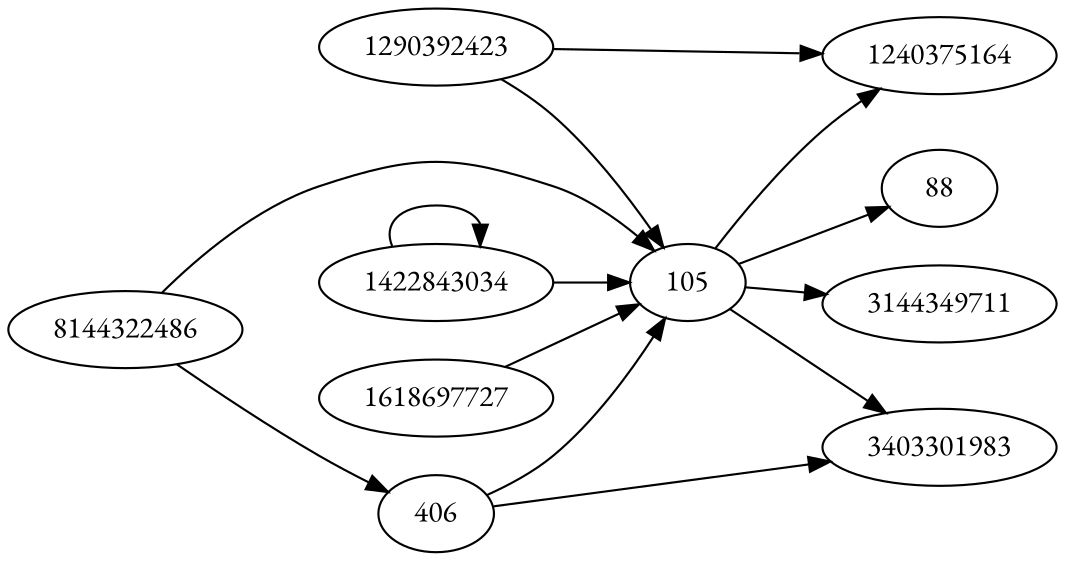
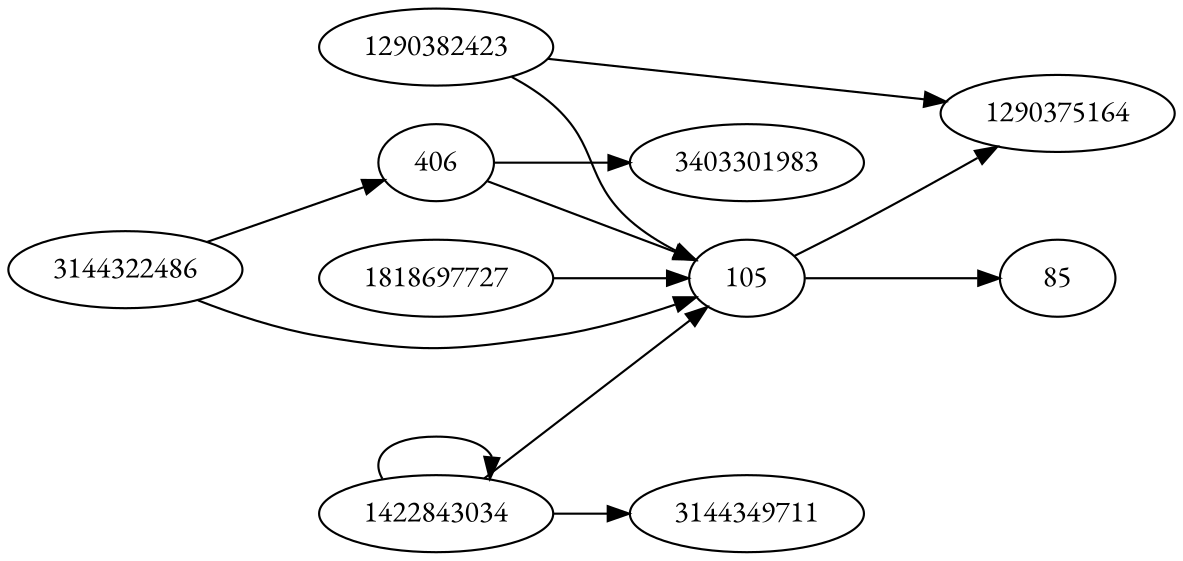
node "1290392423": label "1290392423" -> "1290382423"
node "1240375164": label "1240375164" -> "1290375164"
node "88": label "88" -> "85"
edge "105" -> "3144349711": now "1422843034" -> "3144349711"
node "8144322486": label "8144322486" -> "3144322486"
edge "105" -> "3403301983": removed
node "1618697727": label "1618697727" -> "1818697727"
